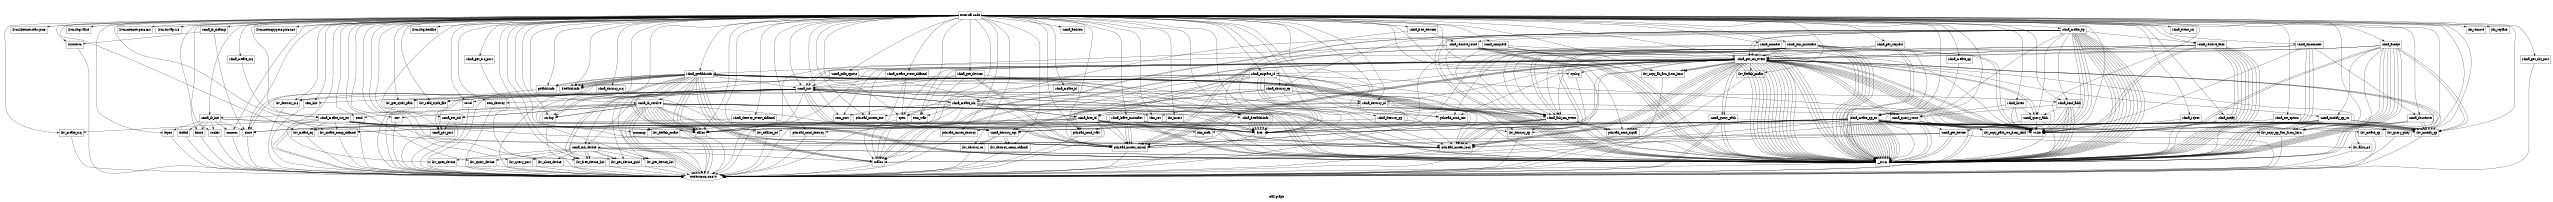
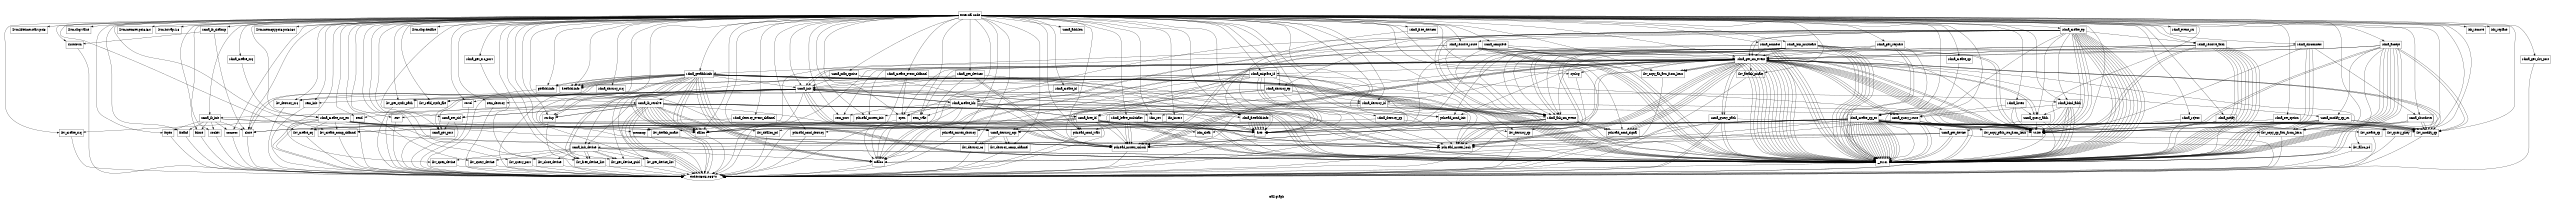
edge "external node" -> "fscanf": added
edge "external node" -> "rdma_ack_cm_event": added
edge "rdma_free_devices" -> "rdma_resolve_route": now "external node" -> "rdma_resolve_route"
edge "rdma_create_qp_ex" -> "ibv_destroy_qp": removed
